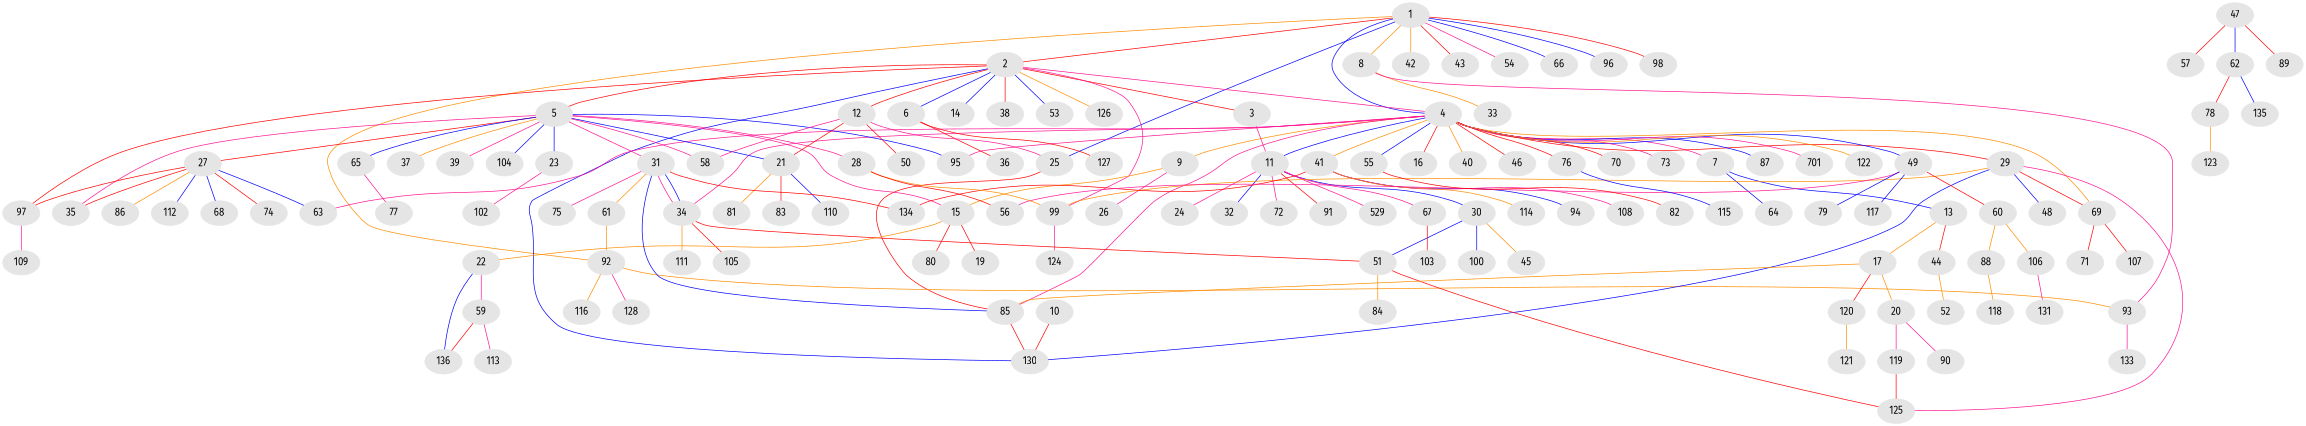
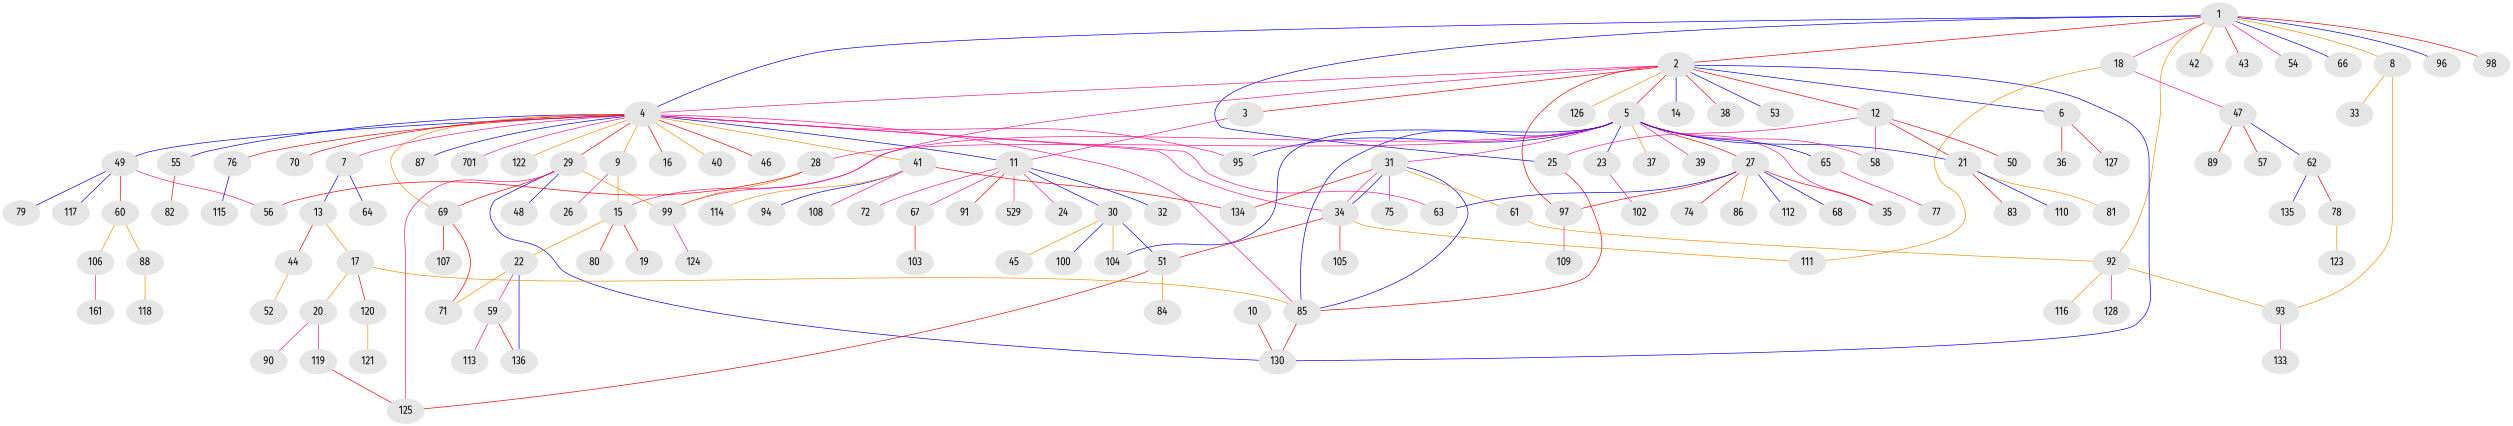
node "18": added
edge "8" -- "93": color deeppink -> darkorange
edge "5" -- "85": added
node "73": removed
edge "30" -- "104": added
edge "22" -- "71": added
node "131": label "131" -> "161"
